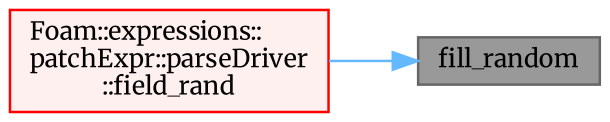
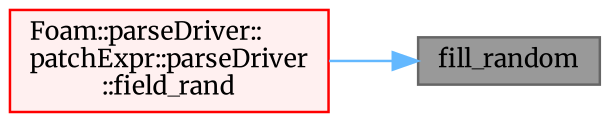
node "Foam::expressions:: patchExpr::parseDriver ::field_rand": label "Foam::expressions:: patchExpr::parseDriver ::field_rand" -> "Foam::parseDriver:: patchExpr::parseDriver ::field_rand"
